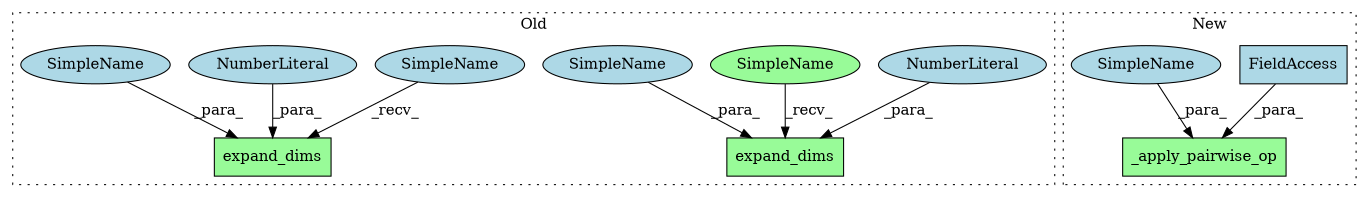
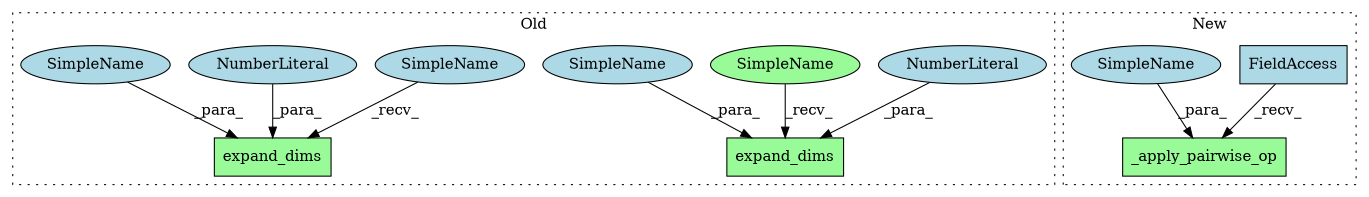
edge "FieldAccess" -> "_apply_pairwise_op": label "_para_" -> "_recv_"
